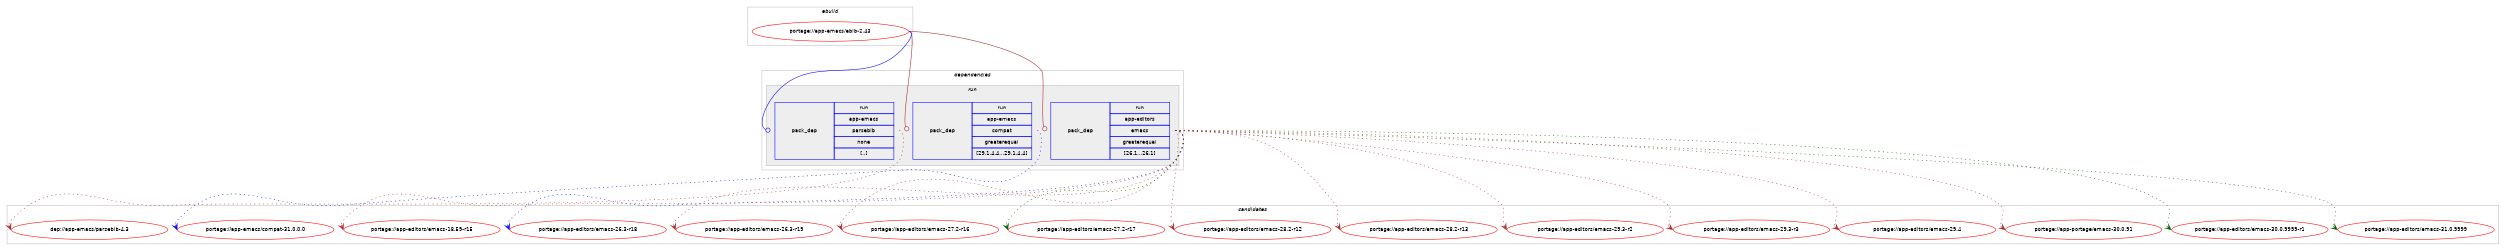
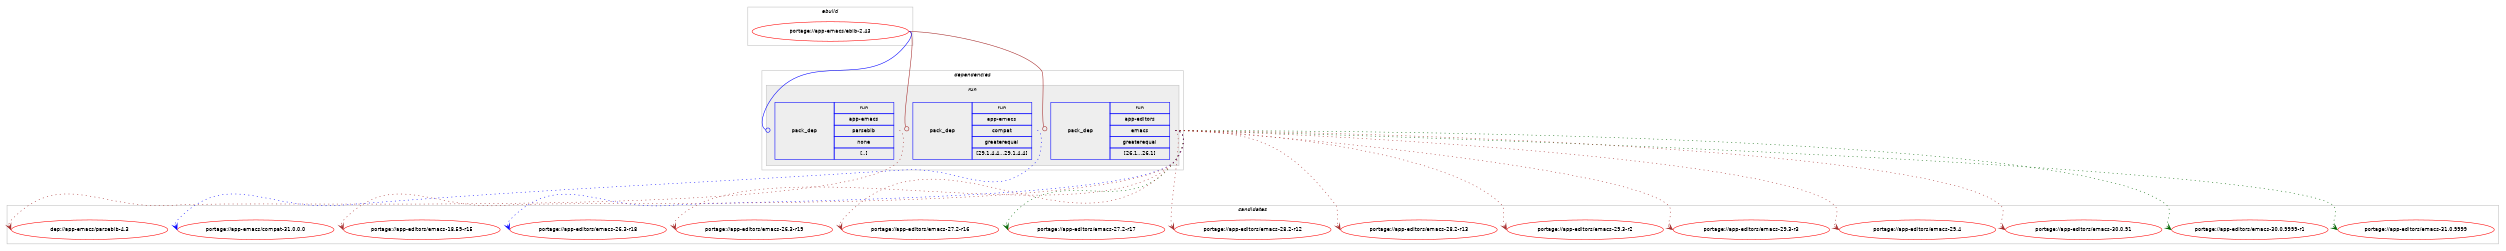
node "portage://app-portage/emacs-30.0.91": label "portage://app-portage/emacs-30.0.91" -> "portage://app-editors/emacs-30.0.91"
